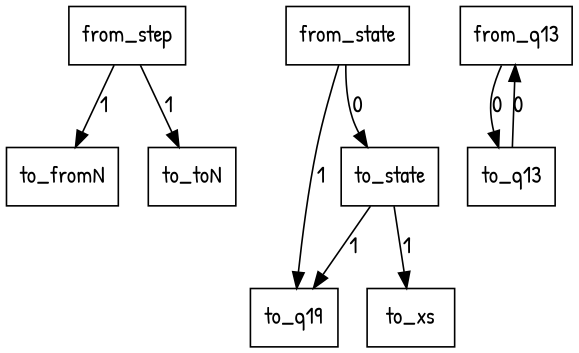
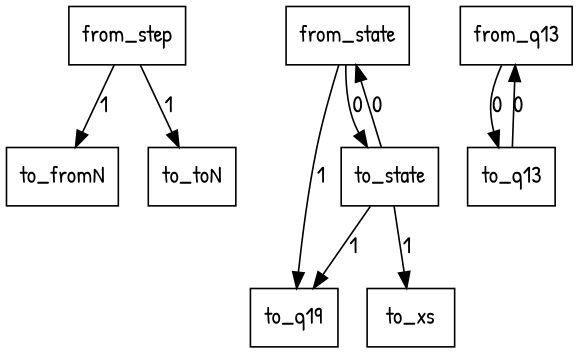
edge "to_state" -> "from_state": added, label "0"
